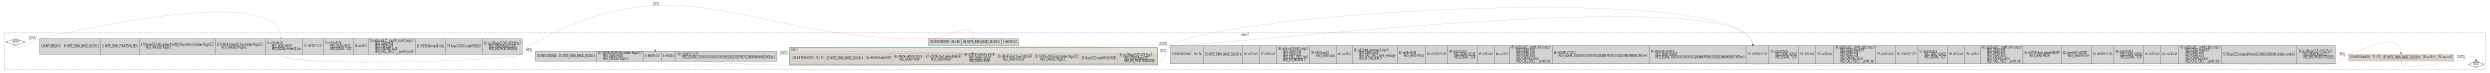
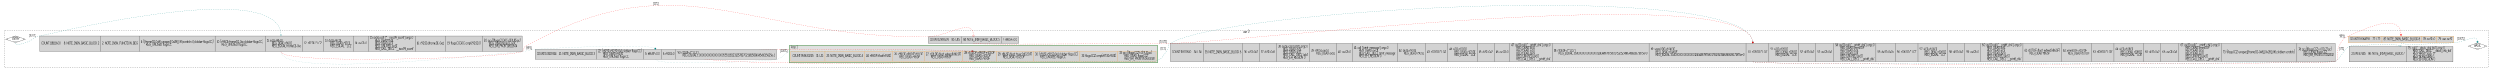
cluster "main ()": label "main ()" -> "use ()"
node "COUNT:47245   86: NOTE_INSN_BASIC_BLOCK 7": added
node "EXIT": label "EXIT" -> "BASIC"
